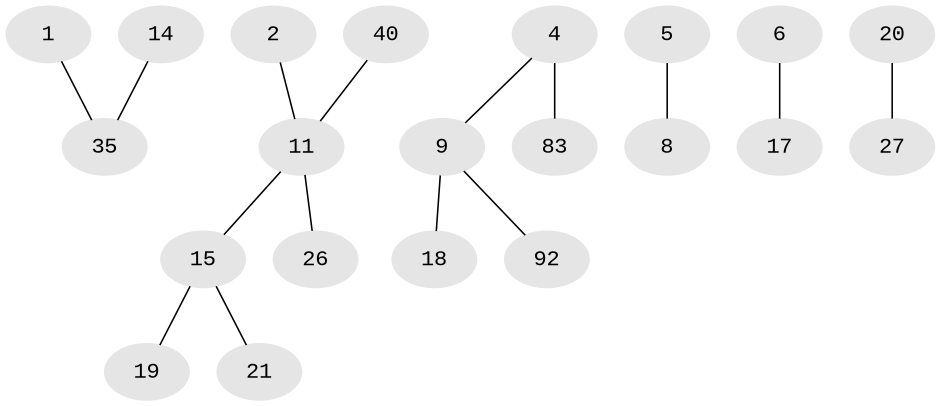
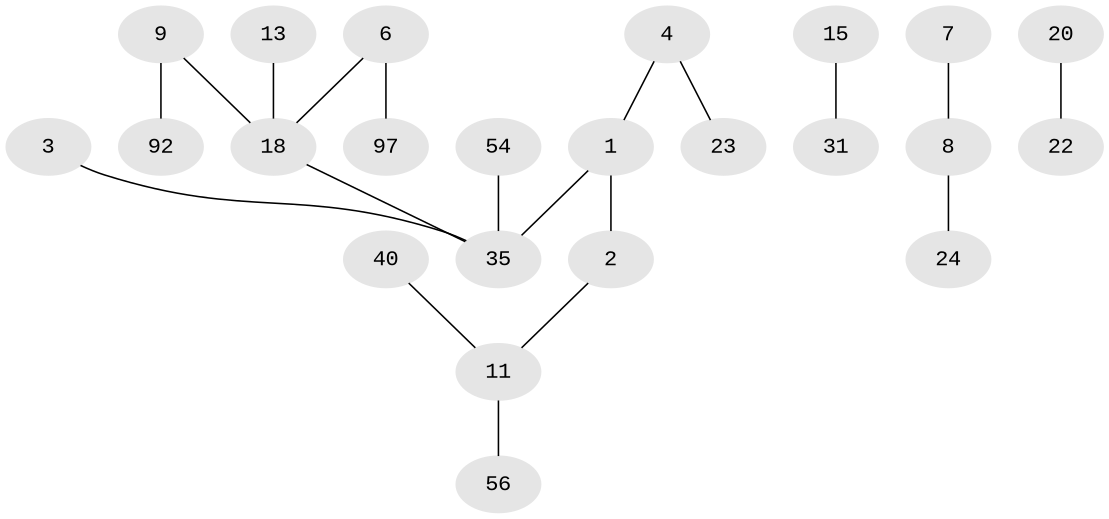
node "14": label "14" -> "54"
node "13": added
node "5": label "5" -> "7"
edge "6" -- "18": added
edge "4" -- "9": now "4" -- "1"
node "3": added
node "83": label "83" -> "23"
node "17": label "17" -> "97"
node "27": label "27" -> "22"
edge "11" -- "15": removed
edge "18" -- "35": added
edge "1" -- "2": added
node "26": label "26" -> "56"
node "24": added
node "19": removed
node "21": label "21" -> "31"
